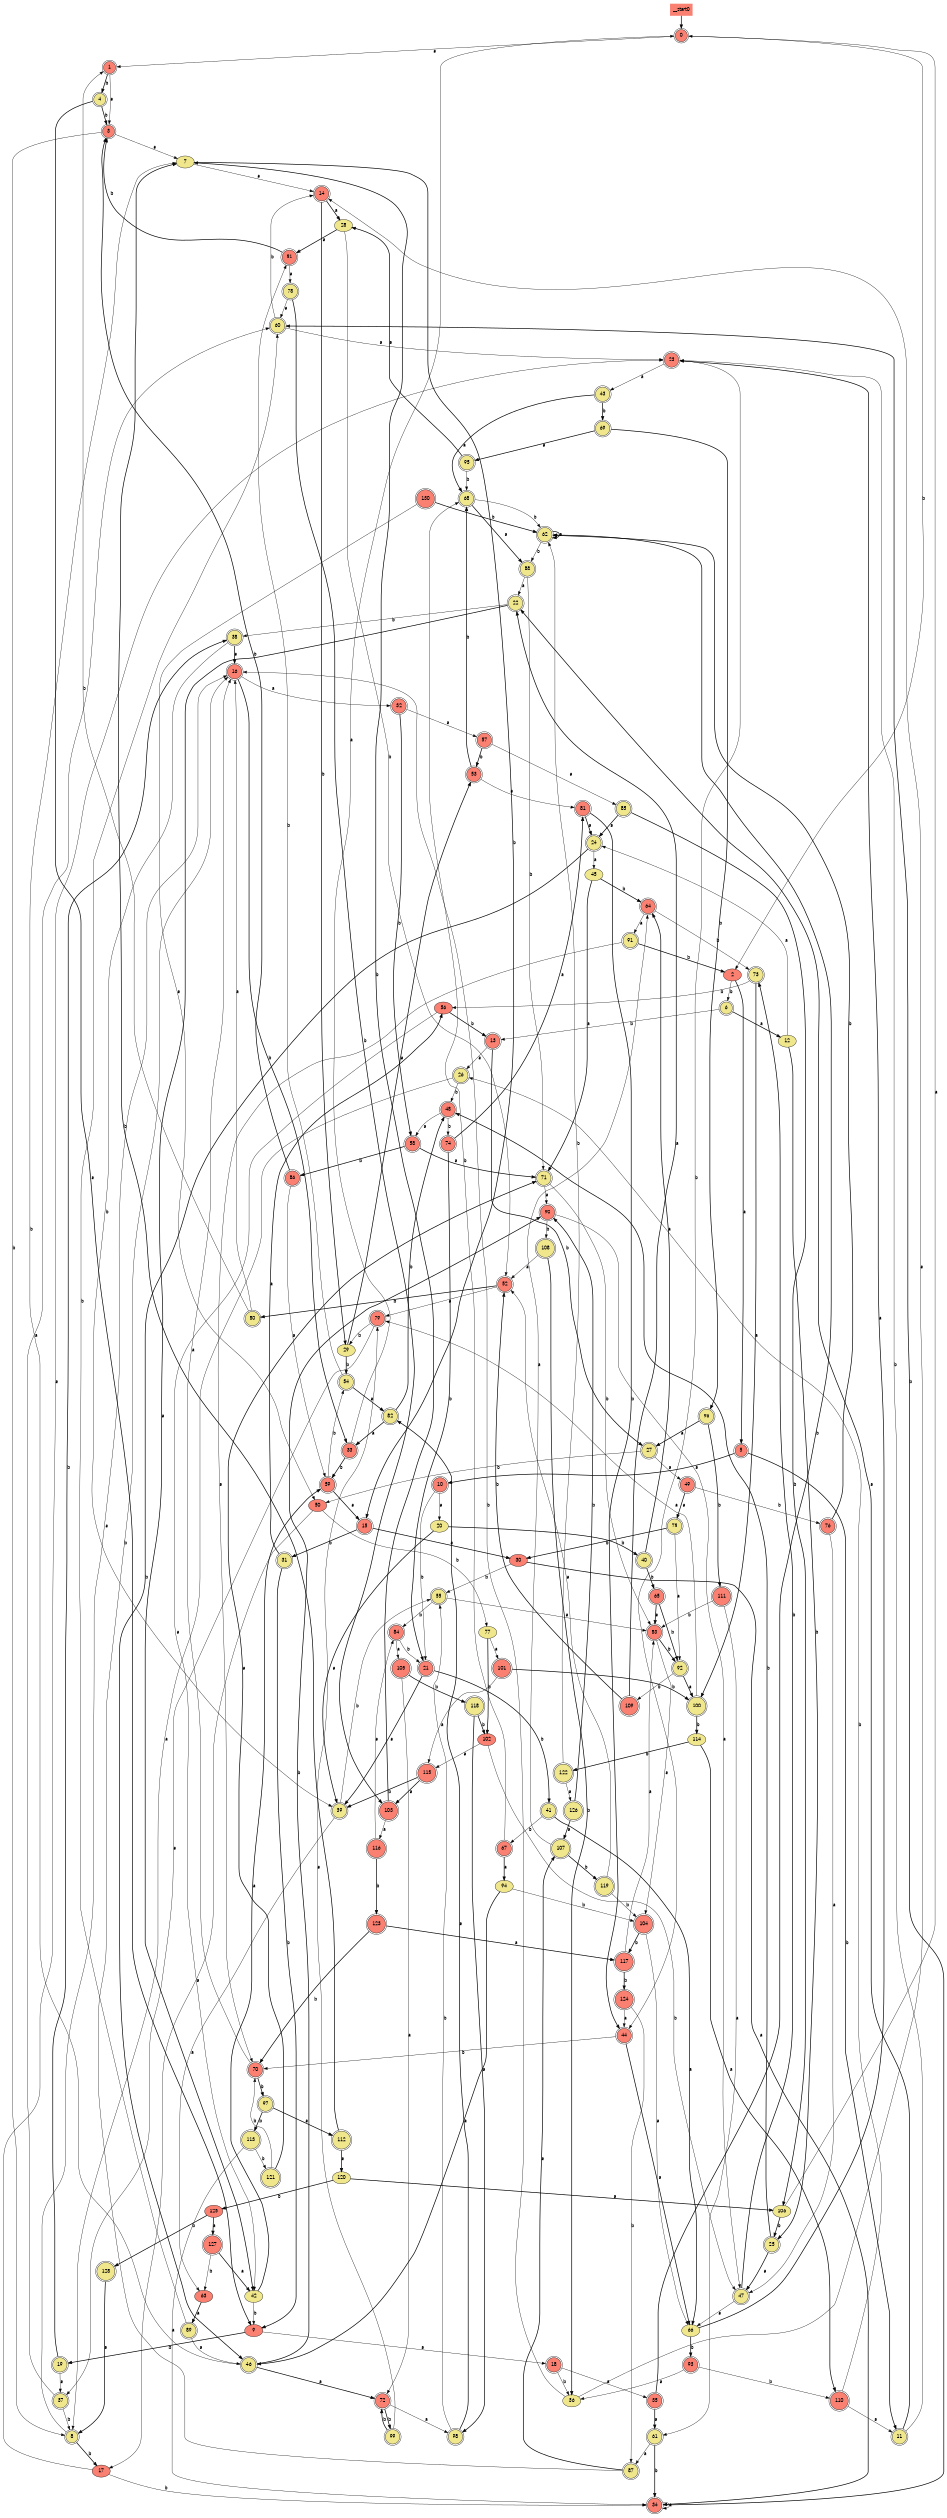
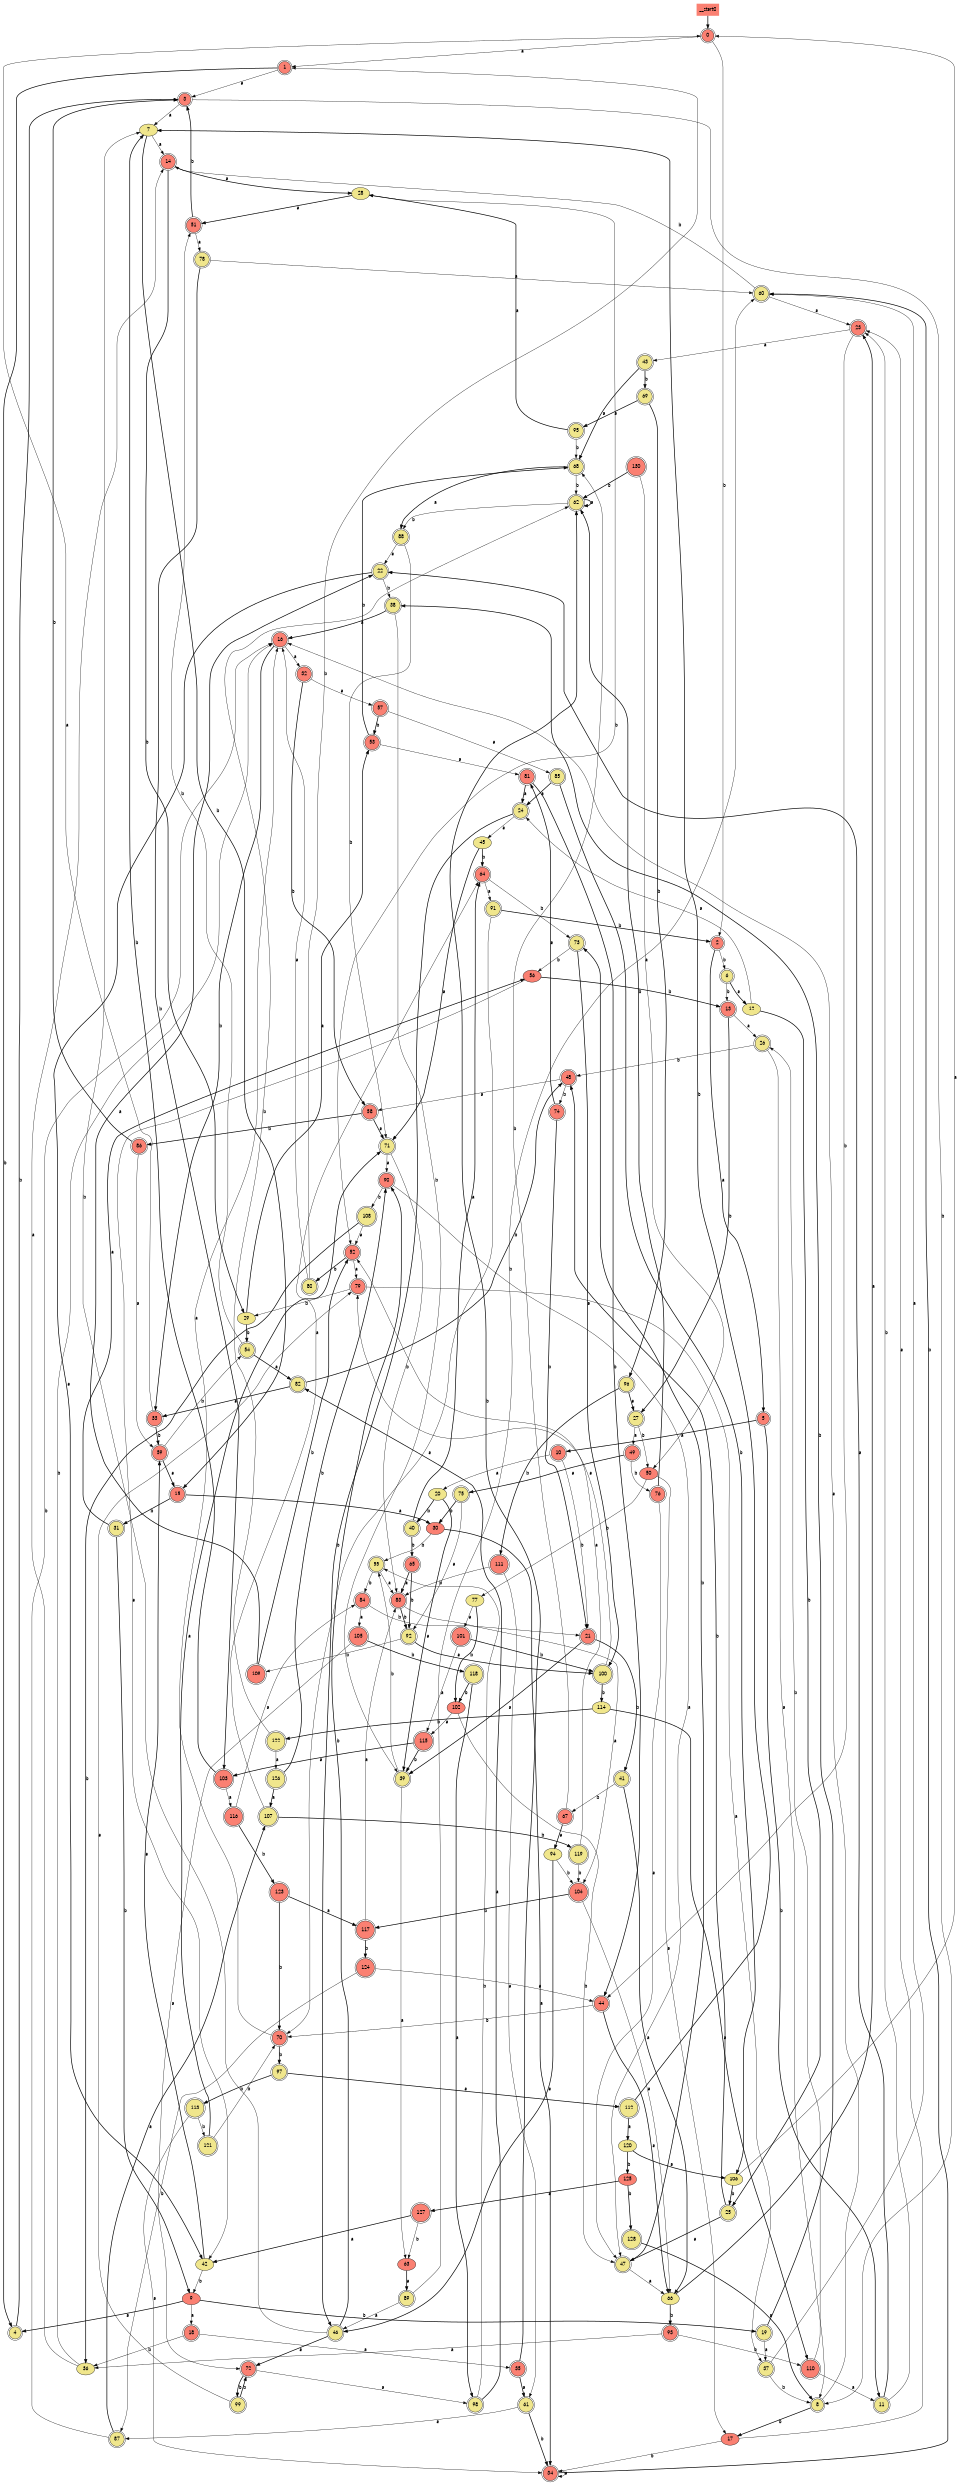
node "2": shape ellipse -> doublecircle
edge "4" -> "9": reversed
